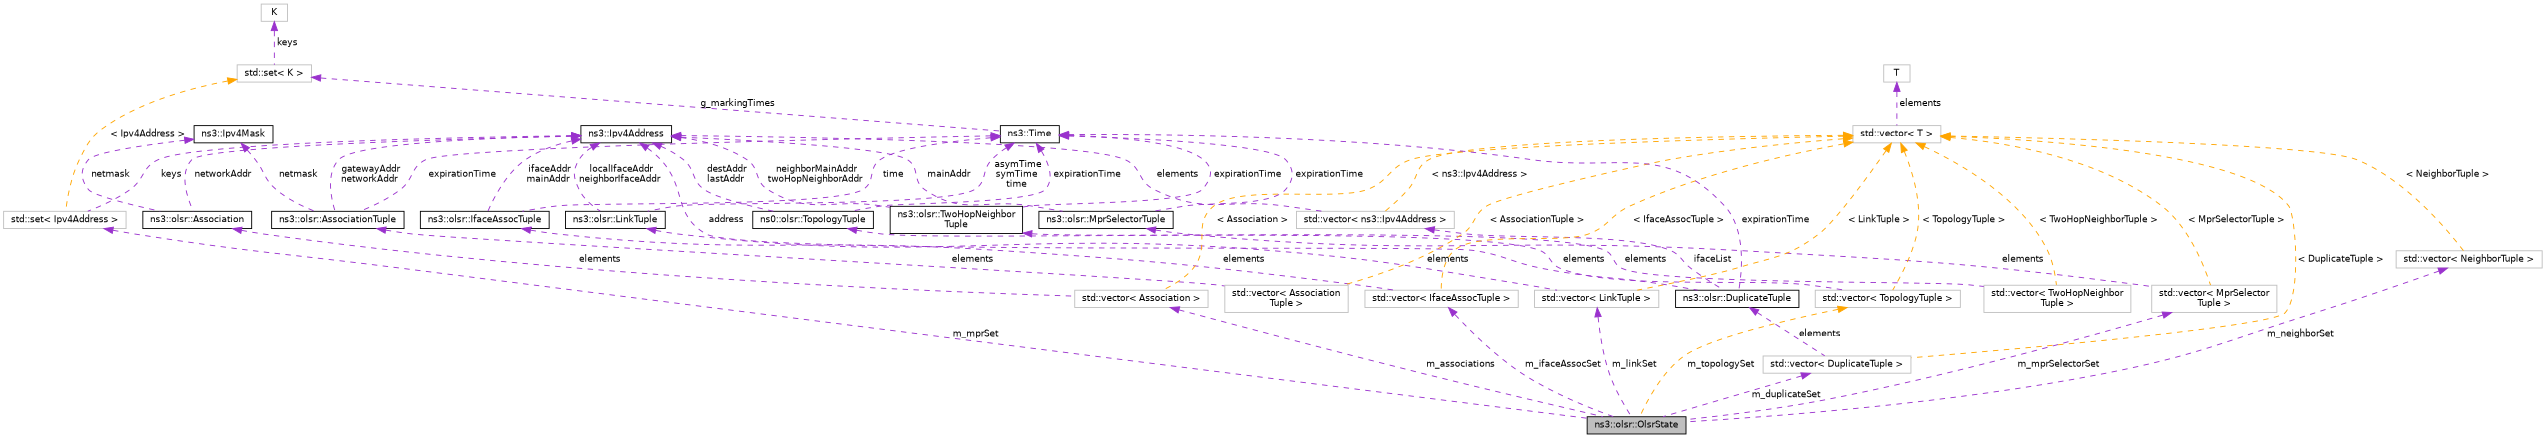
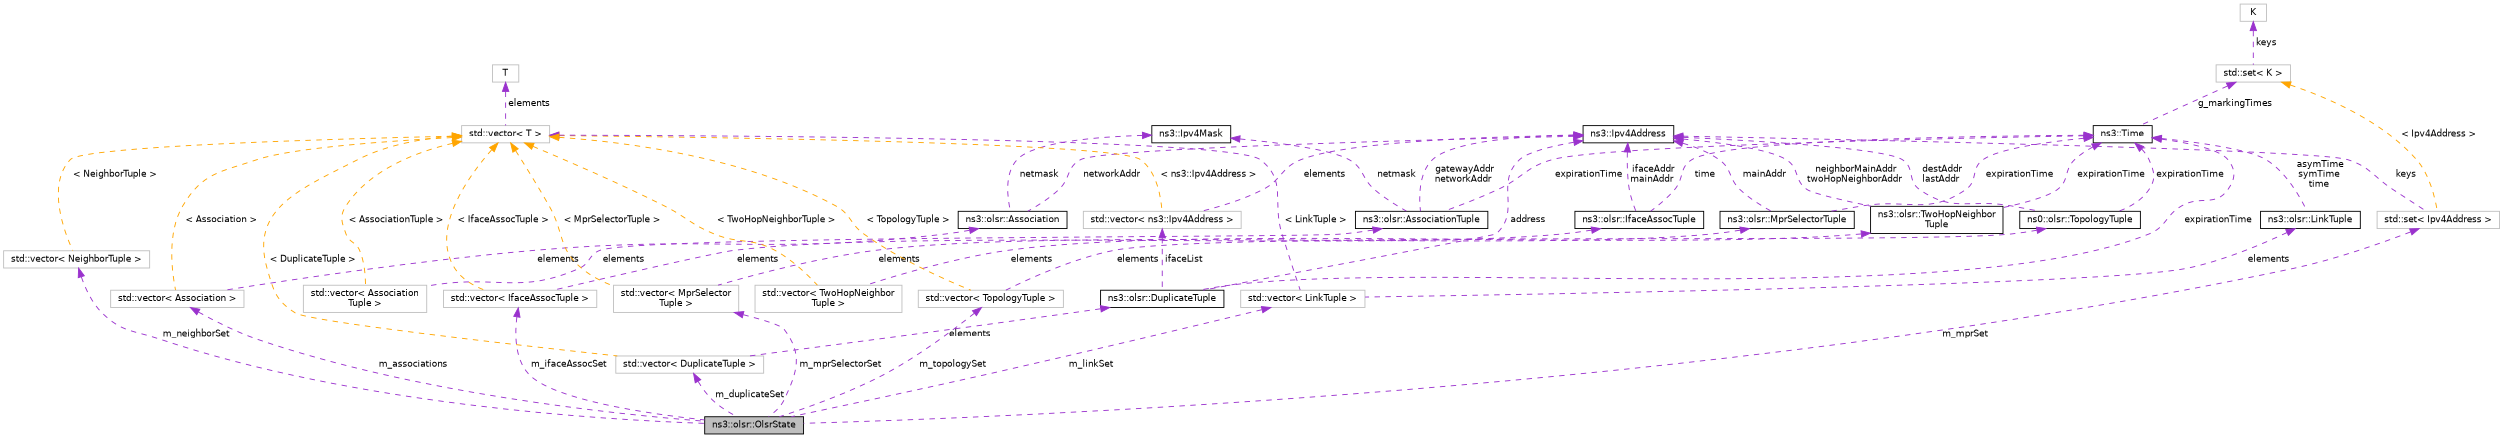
edge "ns3::olsr::LinkTuple" -> "ns3::Ipv4Address": removed, label "localIfaceAddr neighborIfaceAddr"
edge "std::vector< LinkTuple >" -> "std::vector< T >": color orange -> darkorchid3
edge "ns3::olsr::OlsrState" -> "std::vector< TopologyTuple >": color orange -> darkorchid3
